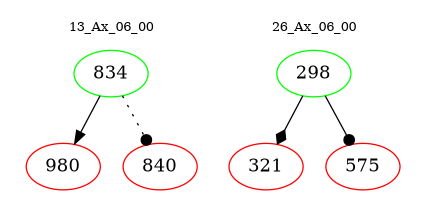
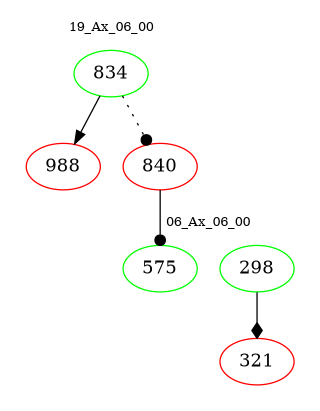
cluster "13_Ax_06_00": label "13_Ax_06_00" -> "19_Ax_06_00"
cluster "26_Ax_06_00": label "26_Ax_06_00" -> "06_Ax_06_00"
edge "298" -> "575": now "840" -> "575"
node "980": label "980" -> "988"
node "575": color red -> green
